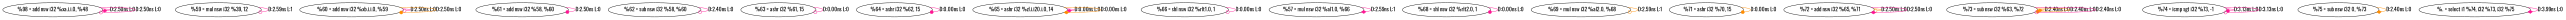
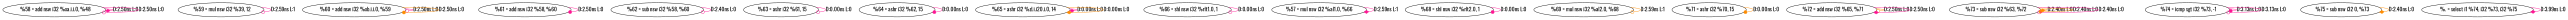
node "%98 = add nsw i32 %xa.i.i.0, %48": label "%98 = add nsw i32 %xa.i.i.0, %48" -> "%58 = add nsw i32 %xa.i.i.0, %48"
